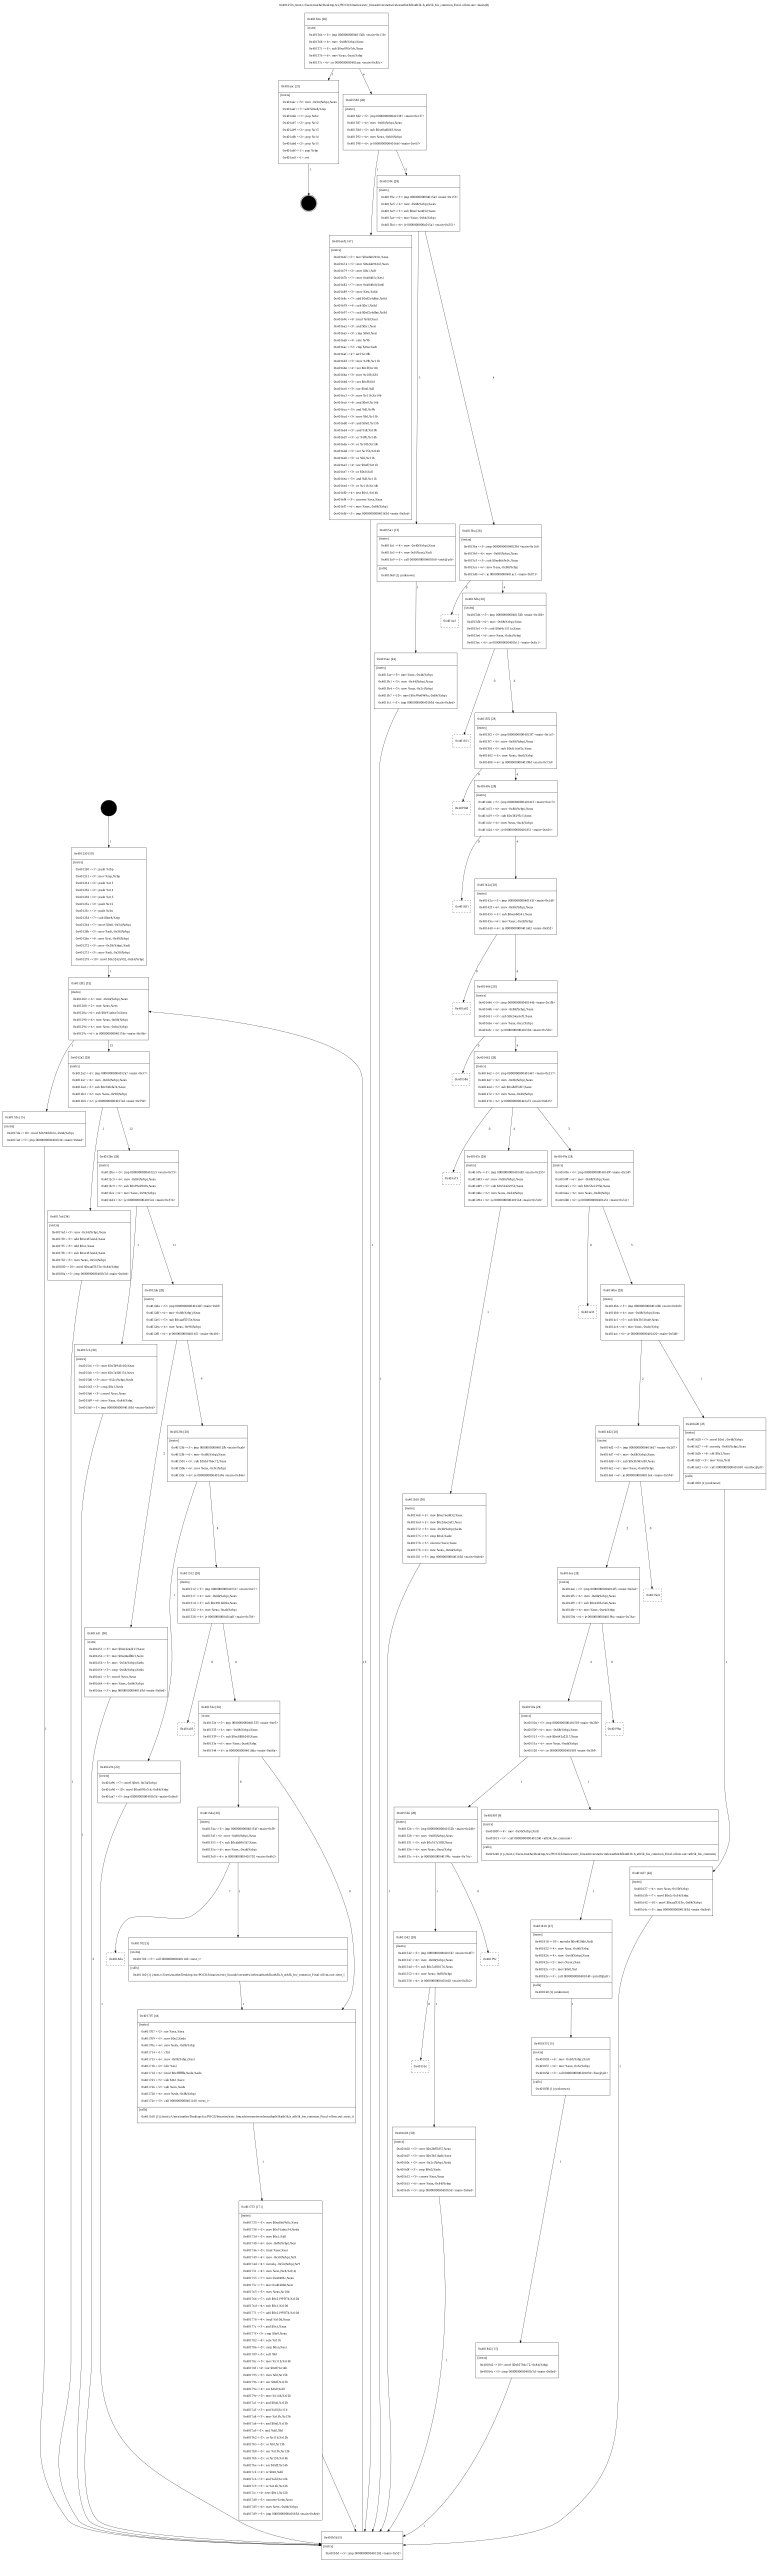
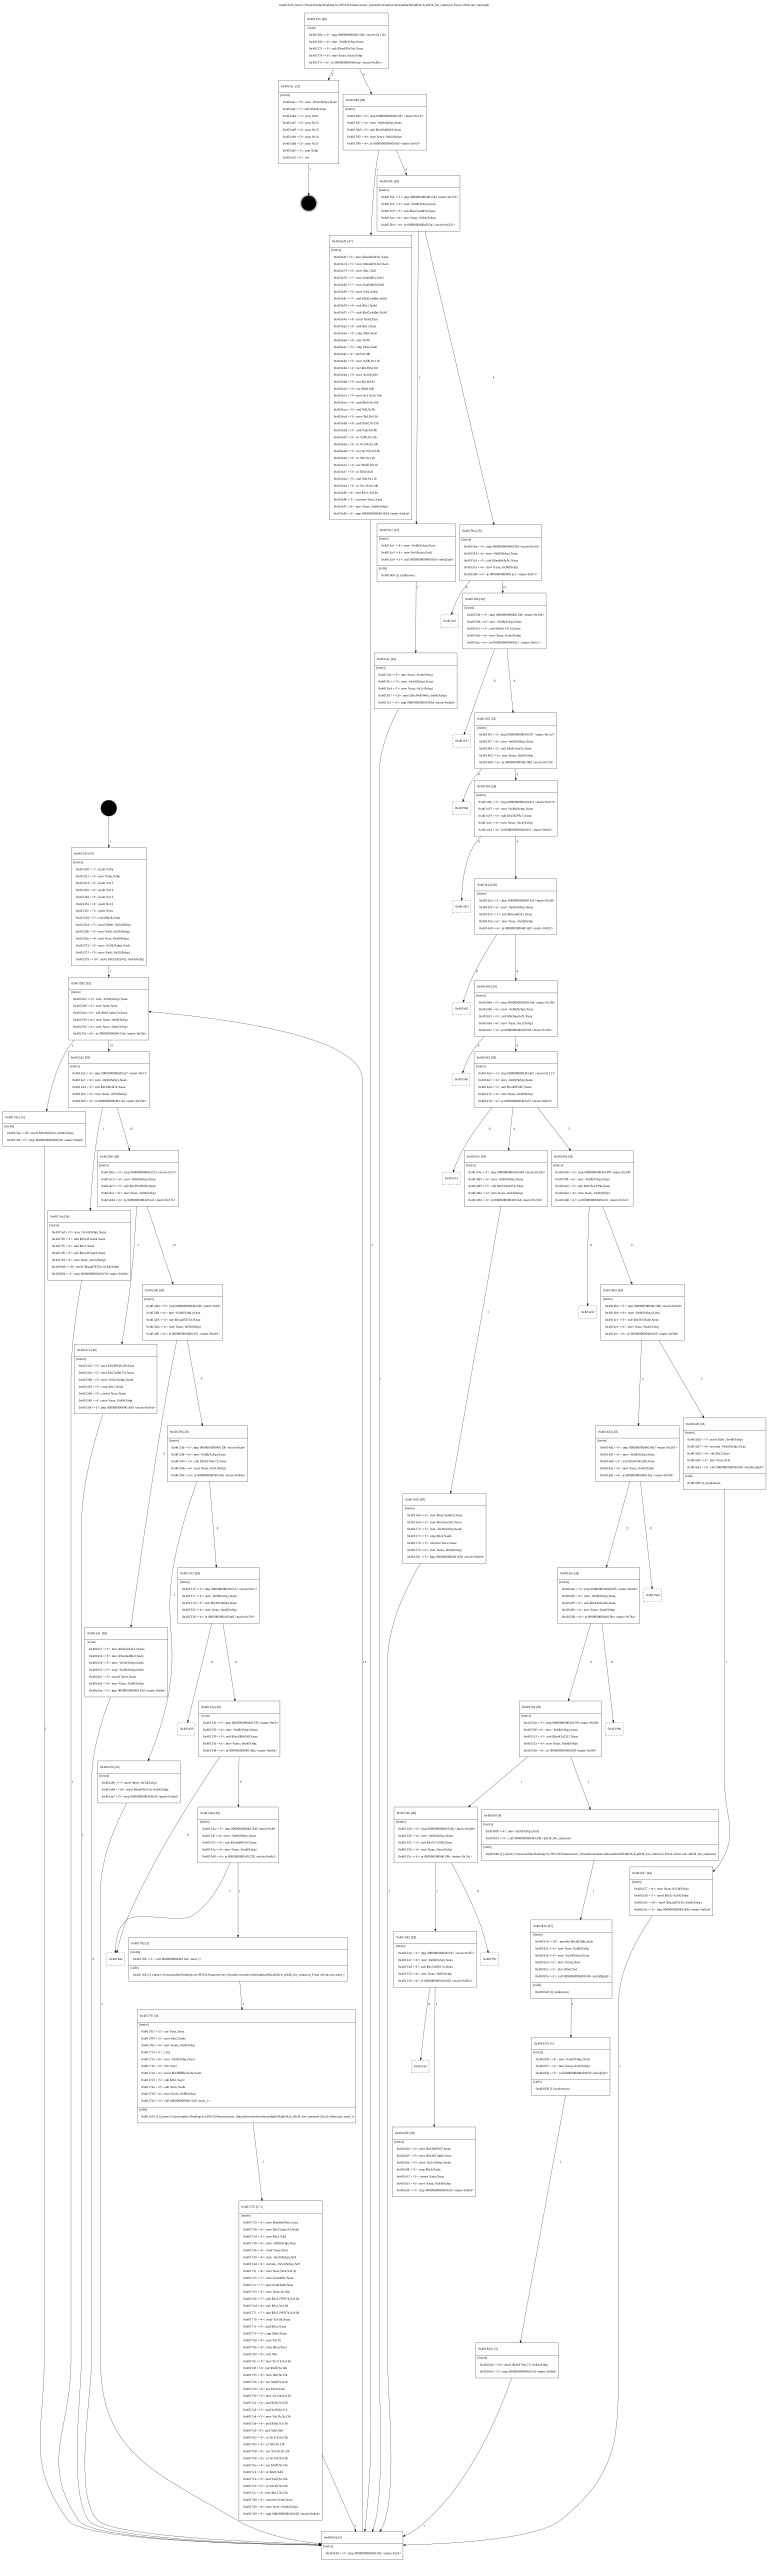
edge "0x4013ba [28]" -> "0x4013d6 [28]": label " 4" -> " 13"
edge "0x40132e [28]" -> "0x401707 [44]": now "0x40132e [28]" -> "0x4018da"
edge "0x401602 [30]" -> "0x401b3d [5]": removed, label "1"
